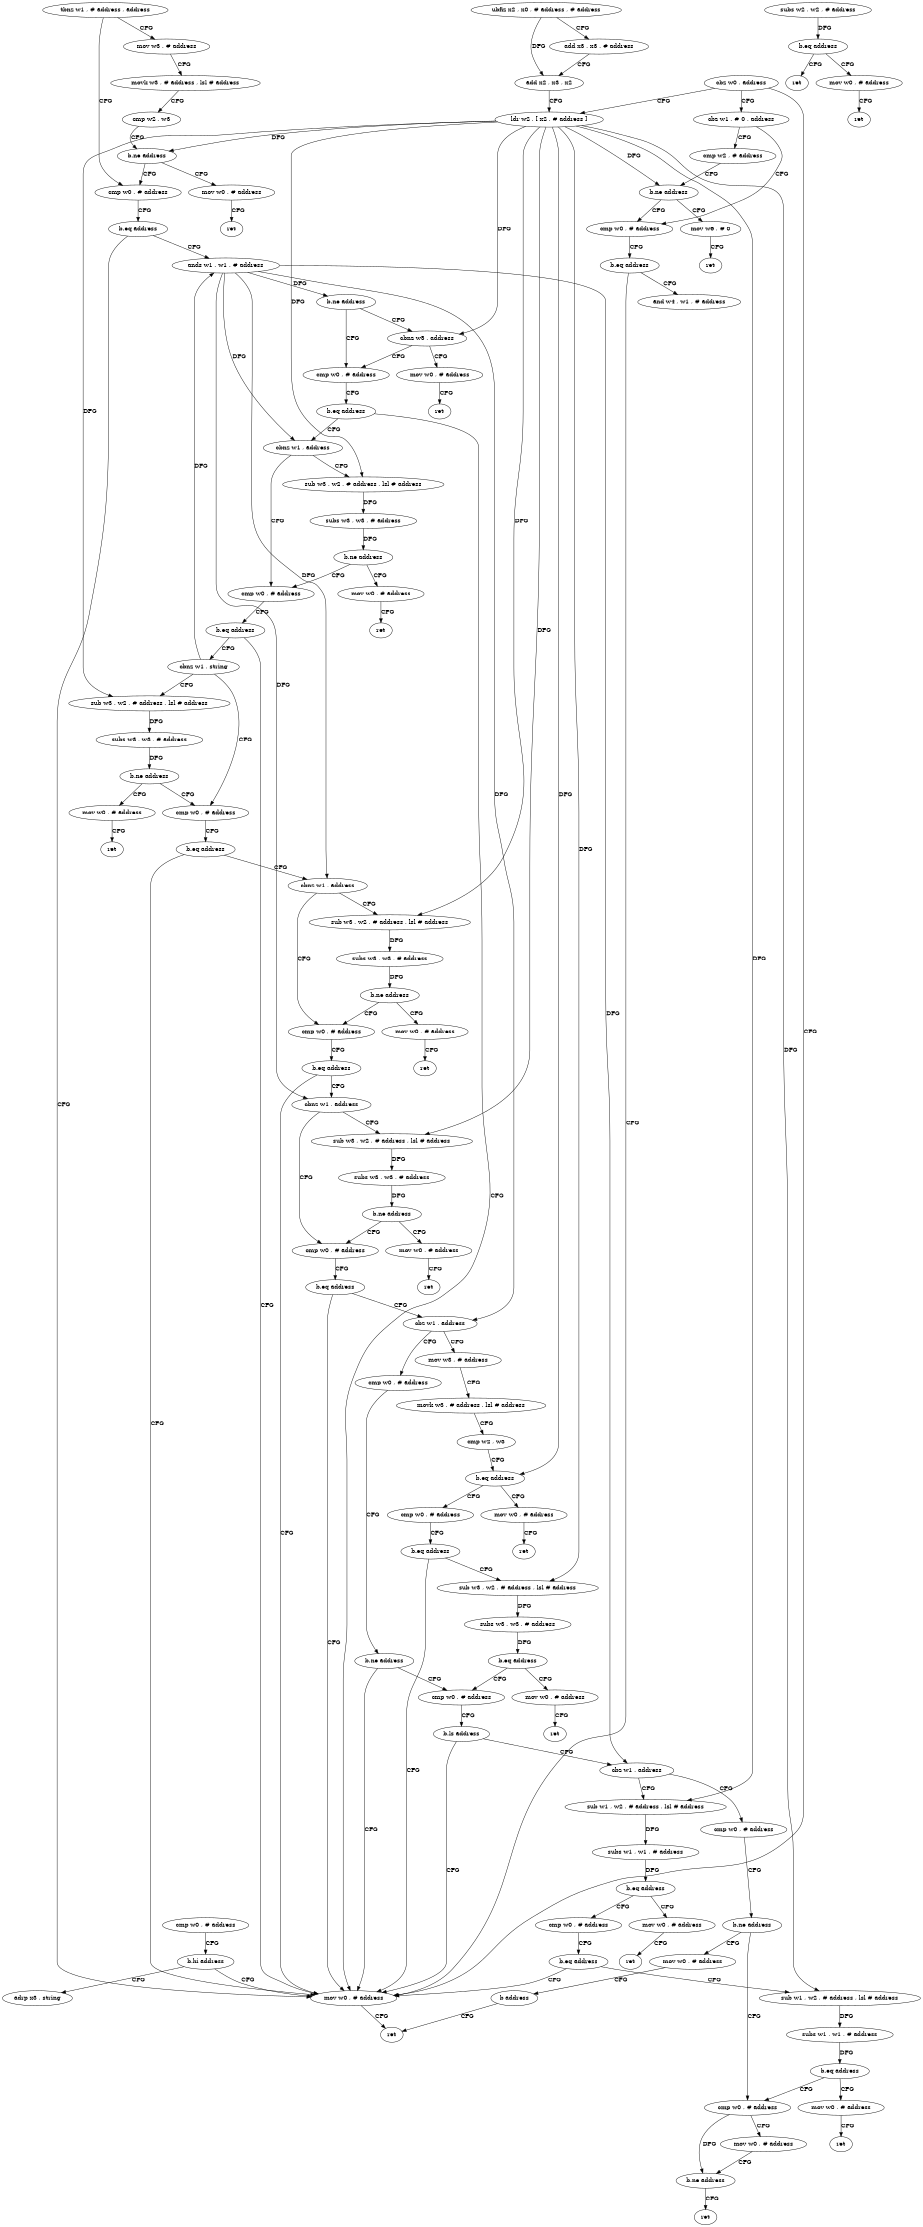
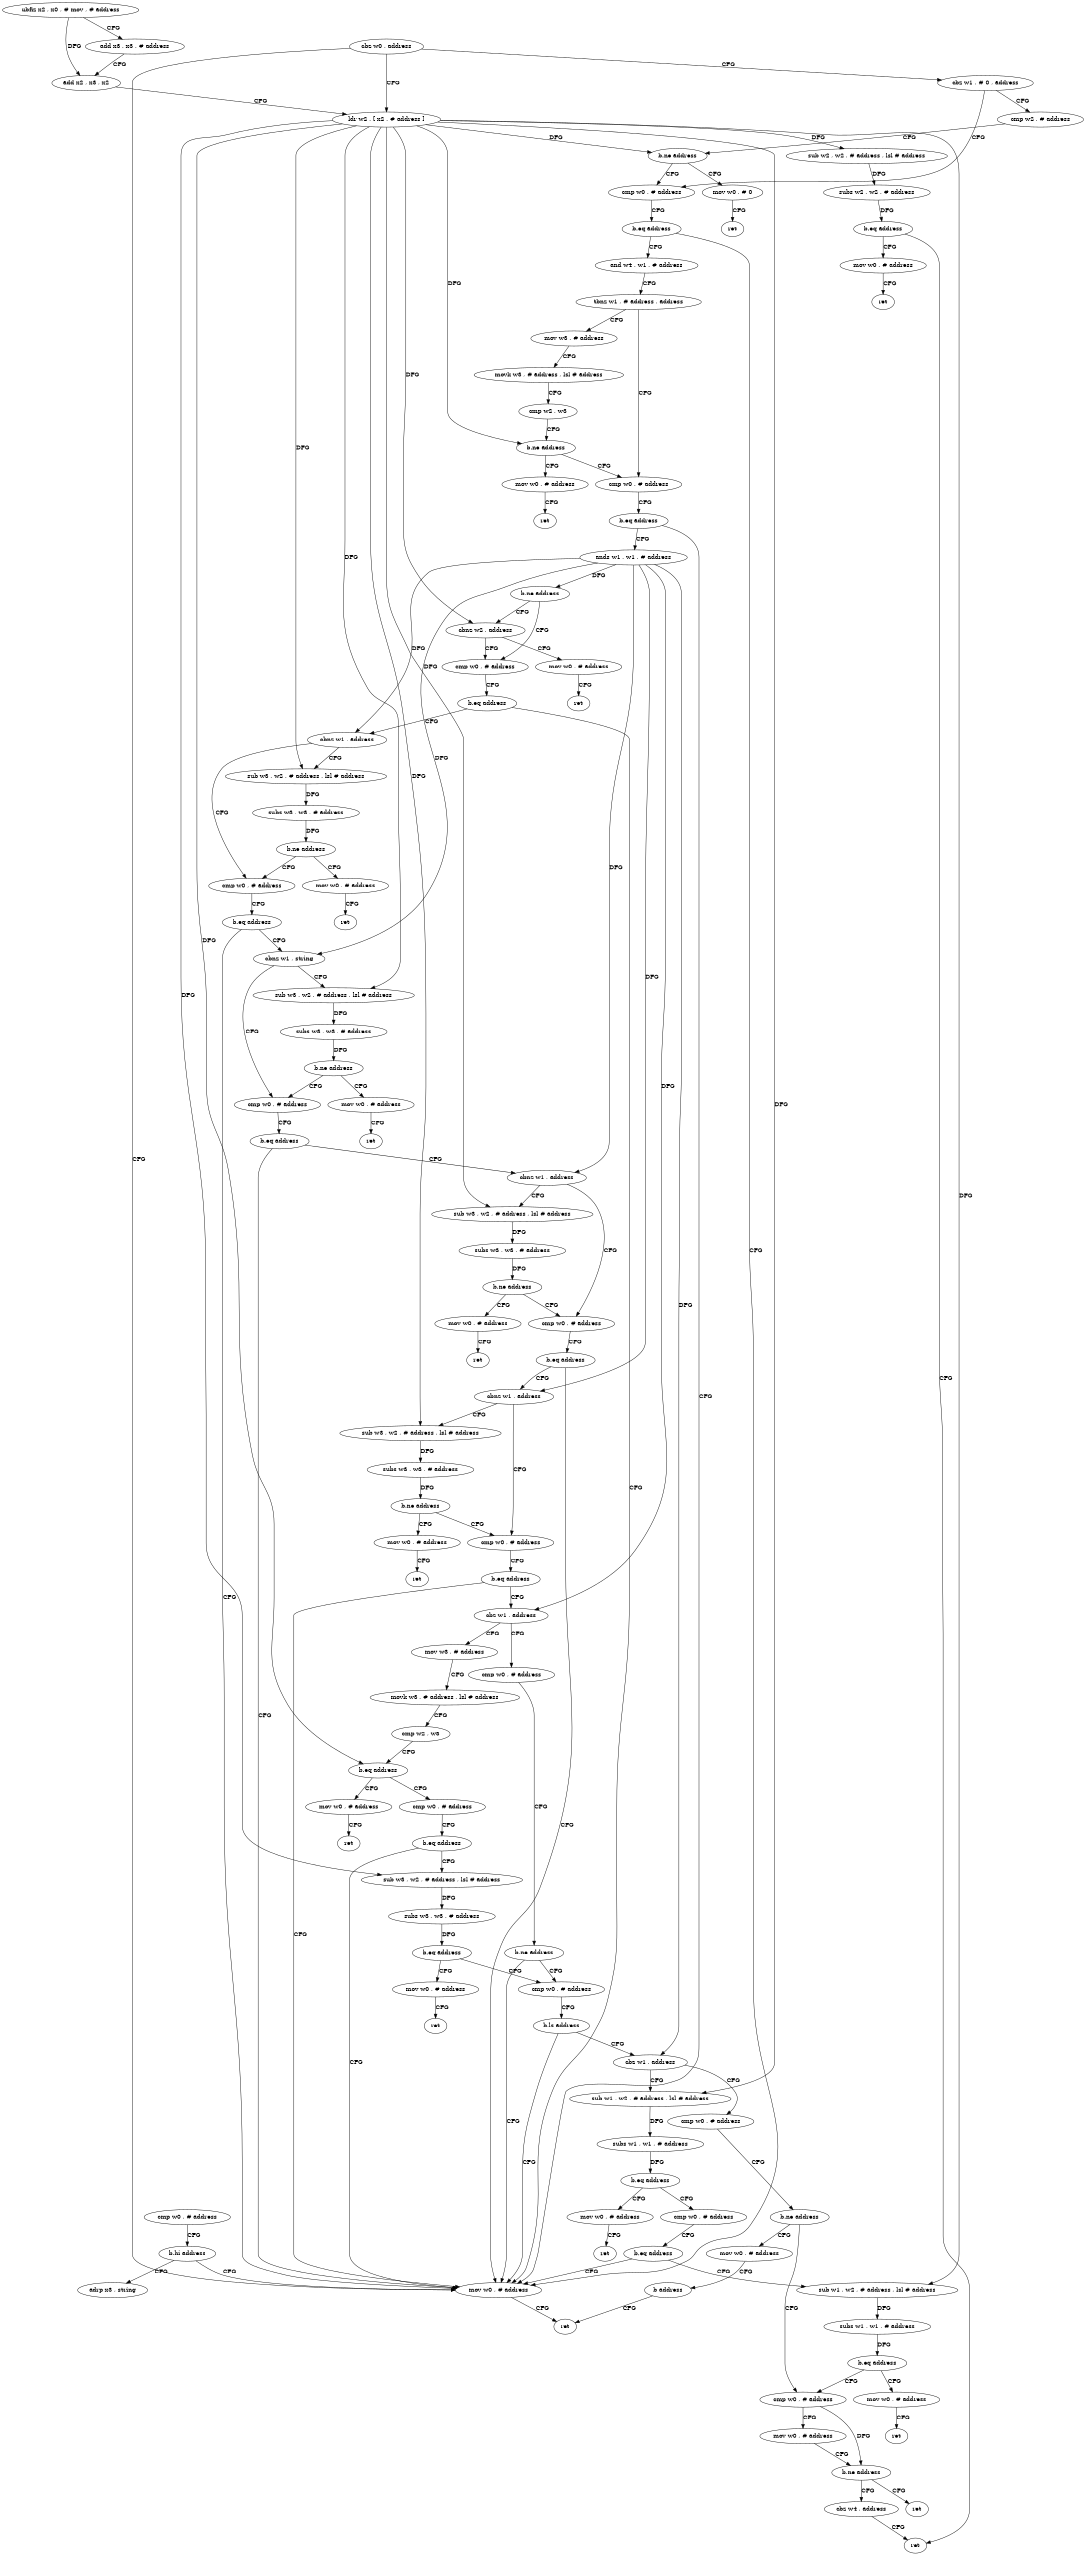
node "ubfiz x2 , x0 , # address , # address": label "ubfiz x2 , x0 , # address , # address" -> "ubfiz x2 , x0 , # mov , # address"
node "sub w2 , w2 , # address , lsl # address": added
node "mov w6 , # 0": label "mov w6 , # 0" -> "mov w0 , # 0"
edge "and w4 , w1 , # address" -> "tbnz w1 , # address , address": added, label "CFG"
node "cbnz w5 , address": label "cbnz w5 , address" -> "cbnz w2 , address"
edge "cbnz w1 , string" -> "ands w1 , w1 , # address": reversed
node "cbz w4 , address": added
